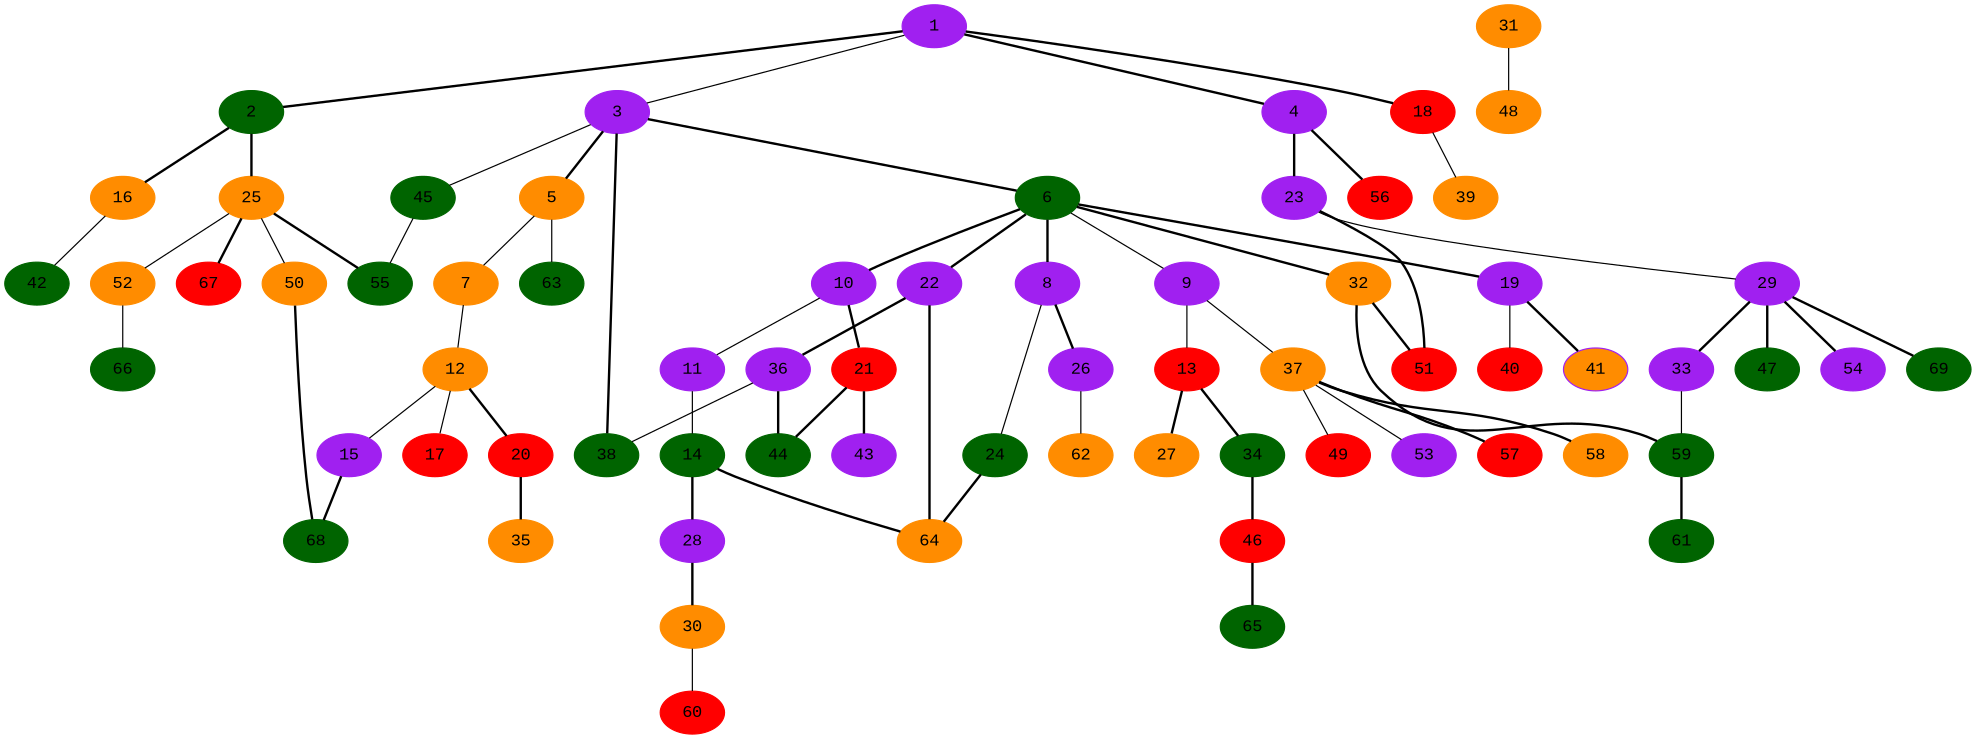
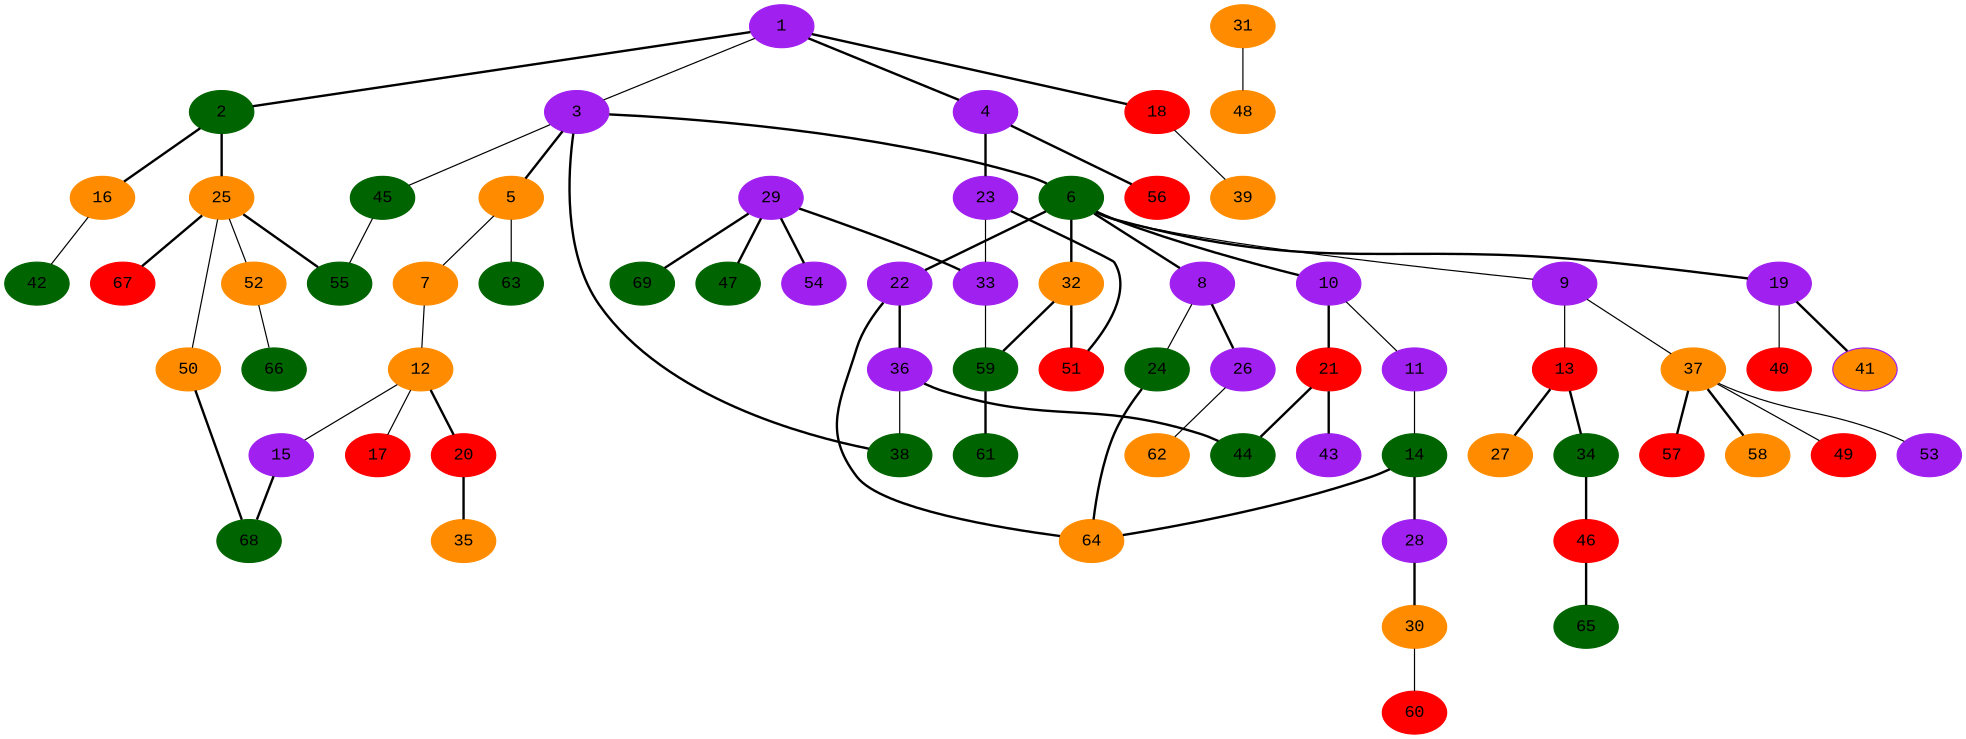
edge "23" -- "29": now "23" -- "33"
